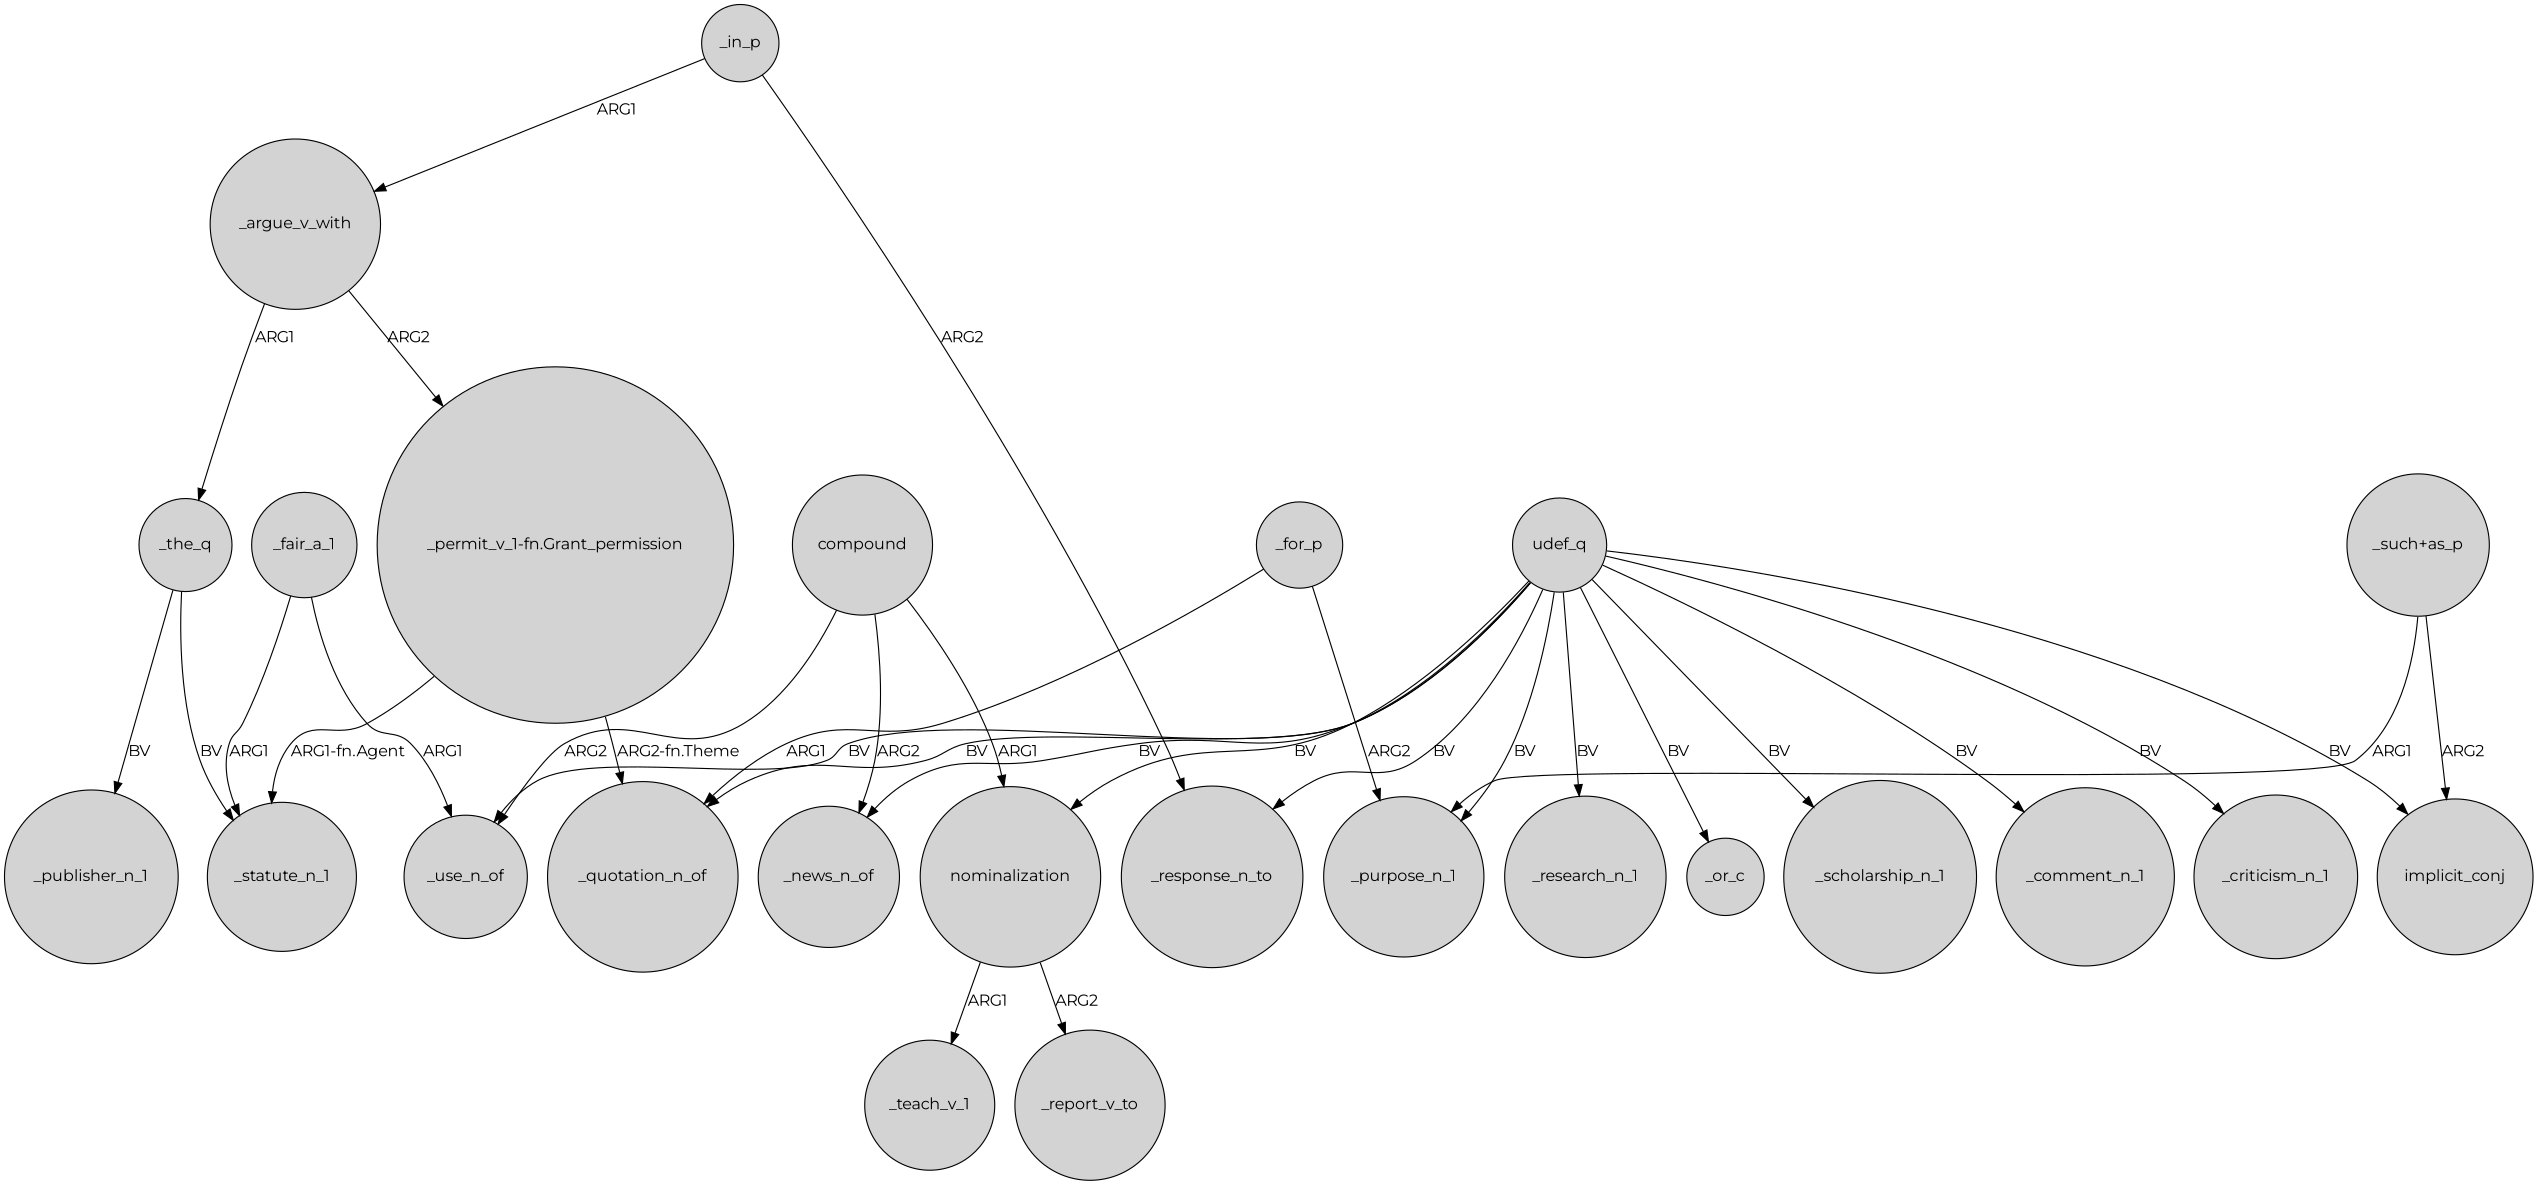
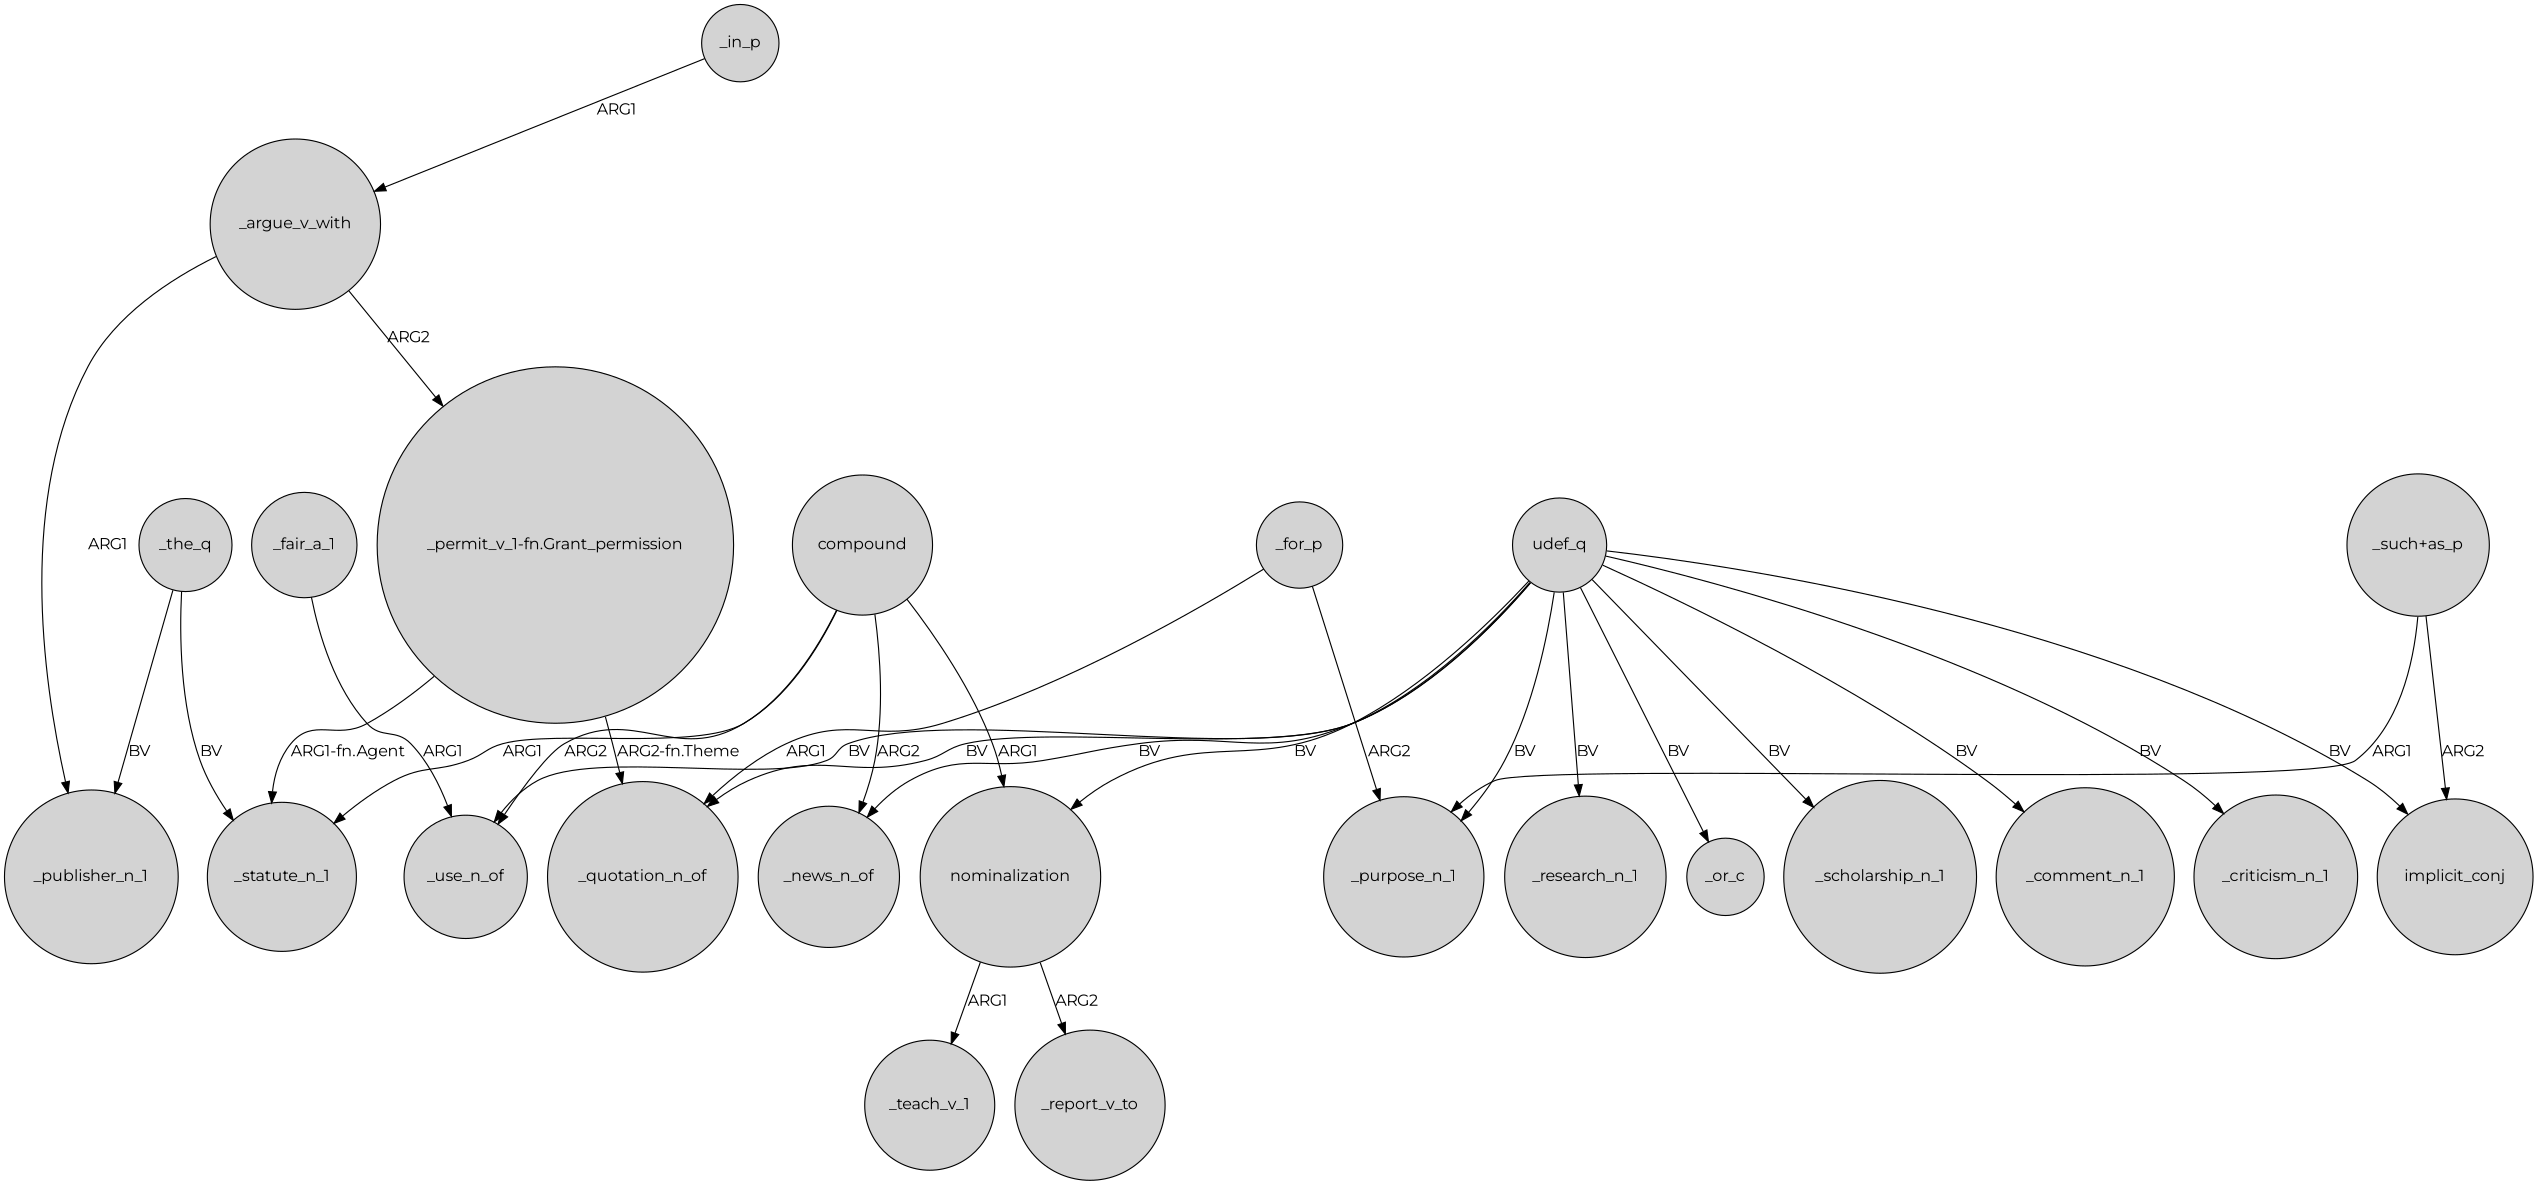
edge "_argue_v_with" -> "_the_q": now "_argue_v_with" -> "_publisher_n_1"
edge "_fair_a_1" -> "_statute_n_1": now "compound" -> "_statute_n_1"
node "_response_n_to": removed
